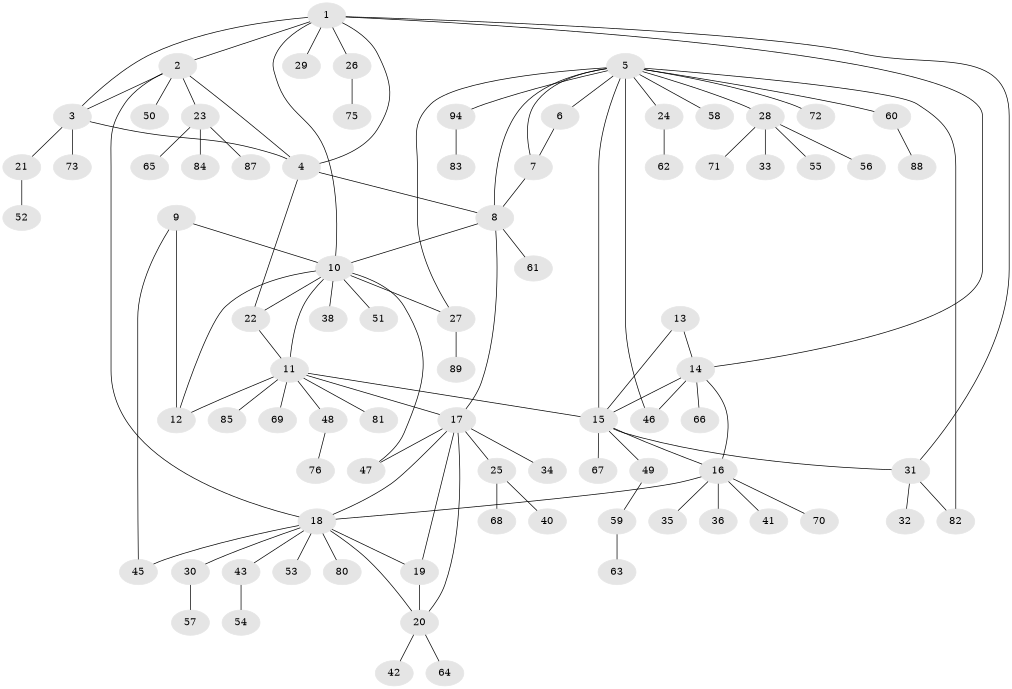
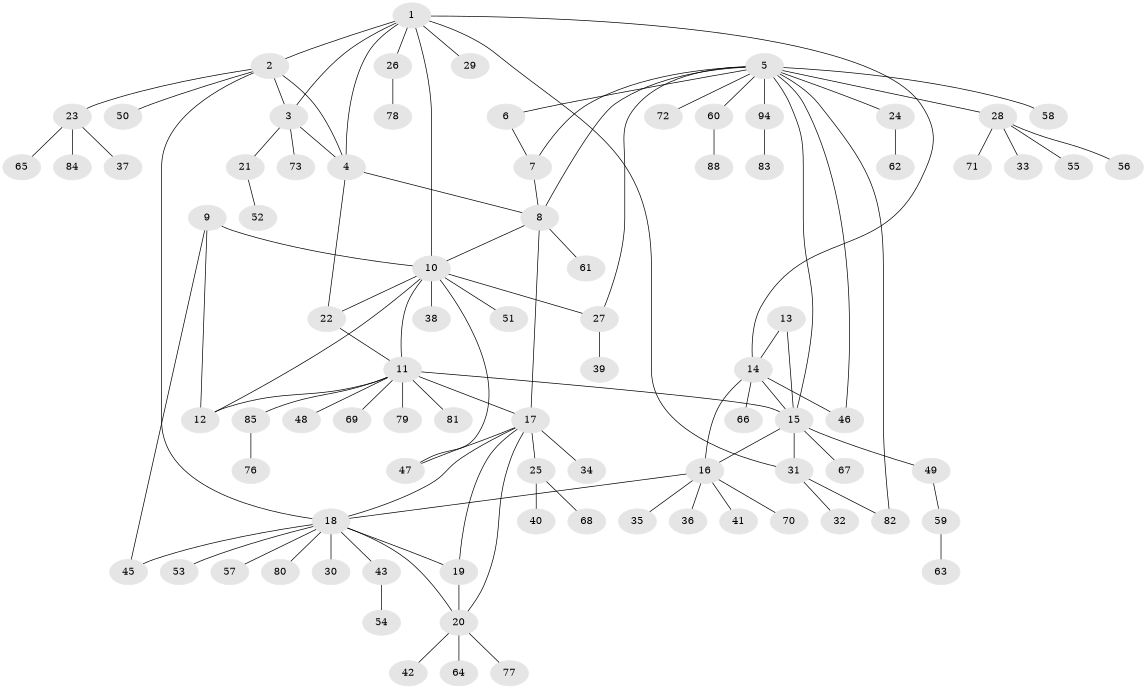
node "75": label "75" -> "78"
node "87": label "87" -> "37"
node "89": label "89" -> "39"
node "79": added
edge "48" -- "76": now "85" -- "76"
edge "30" -- "57": now "18" -- "57"
node "77": added
